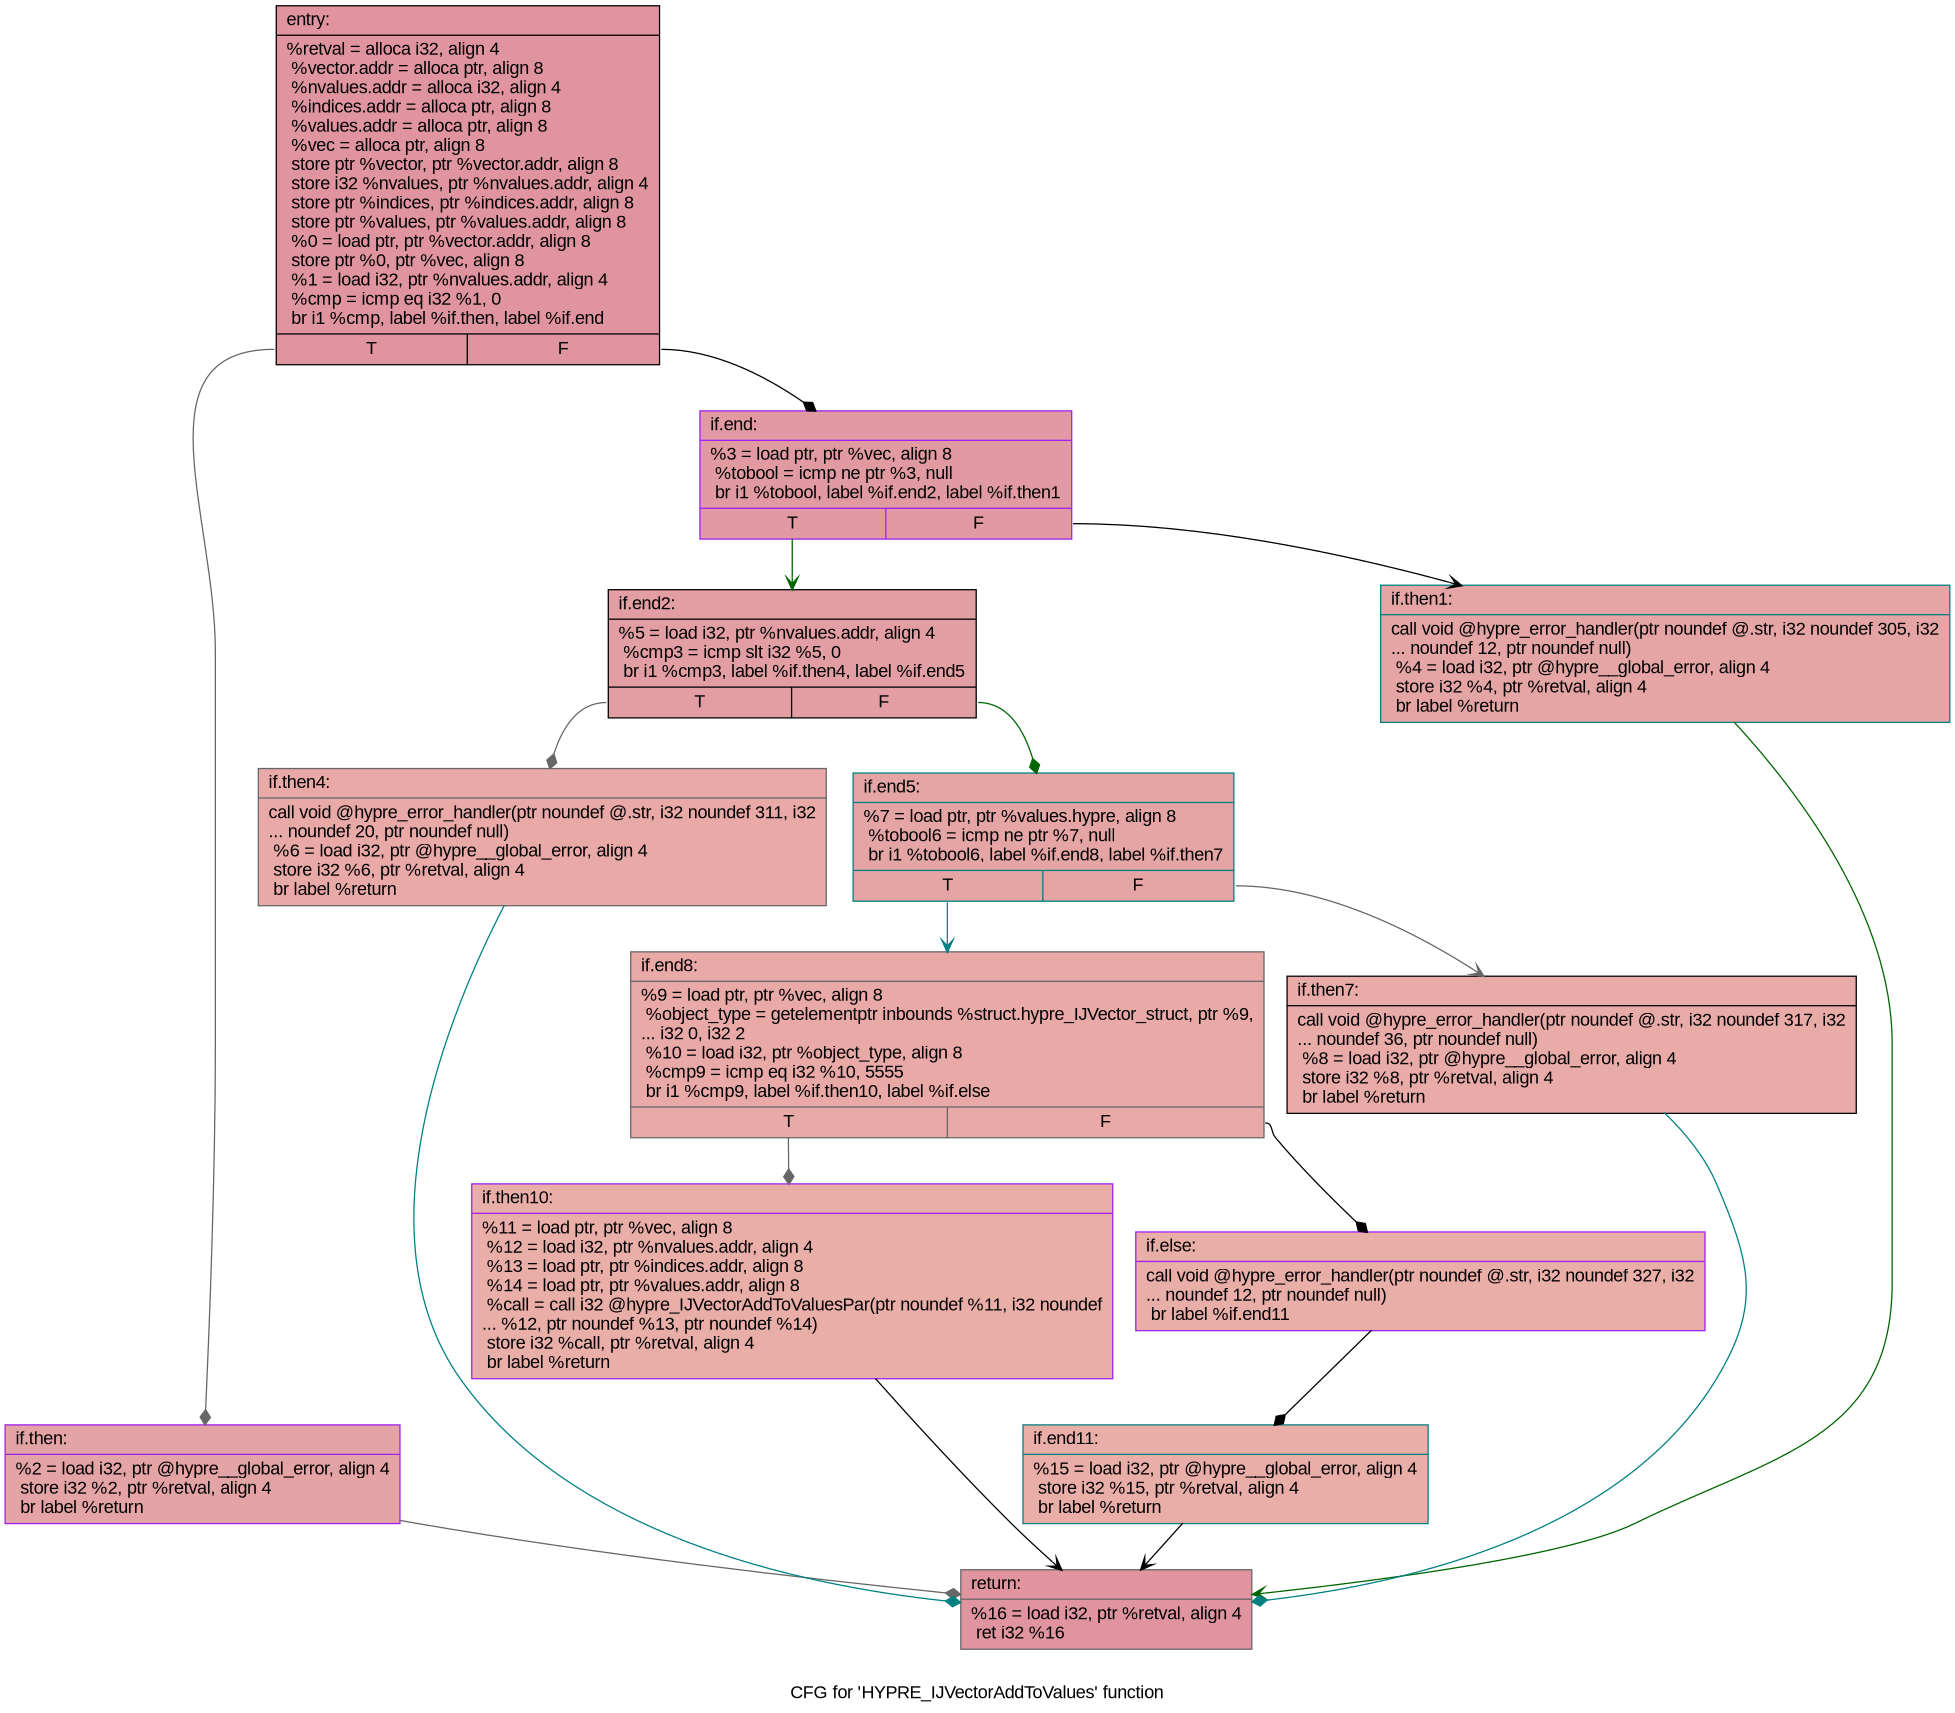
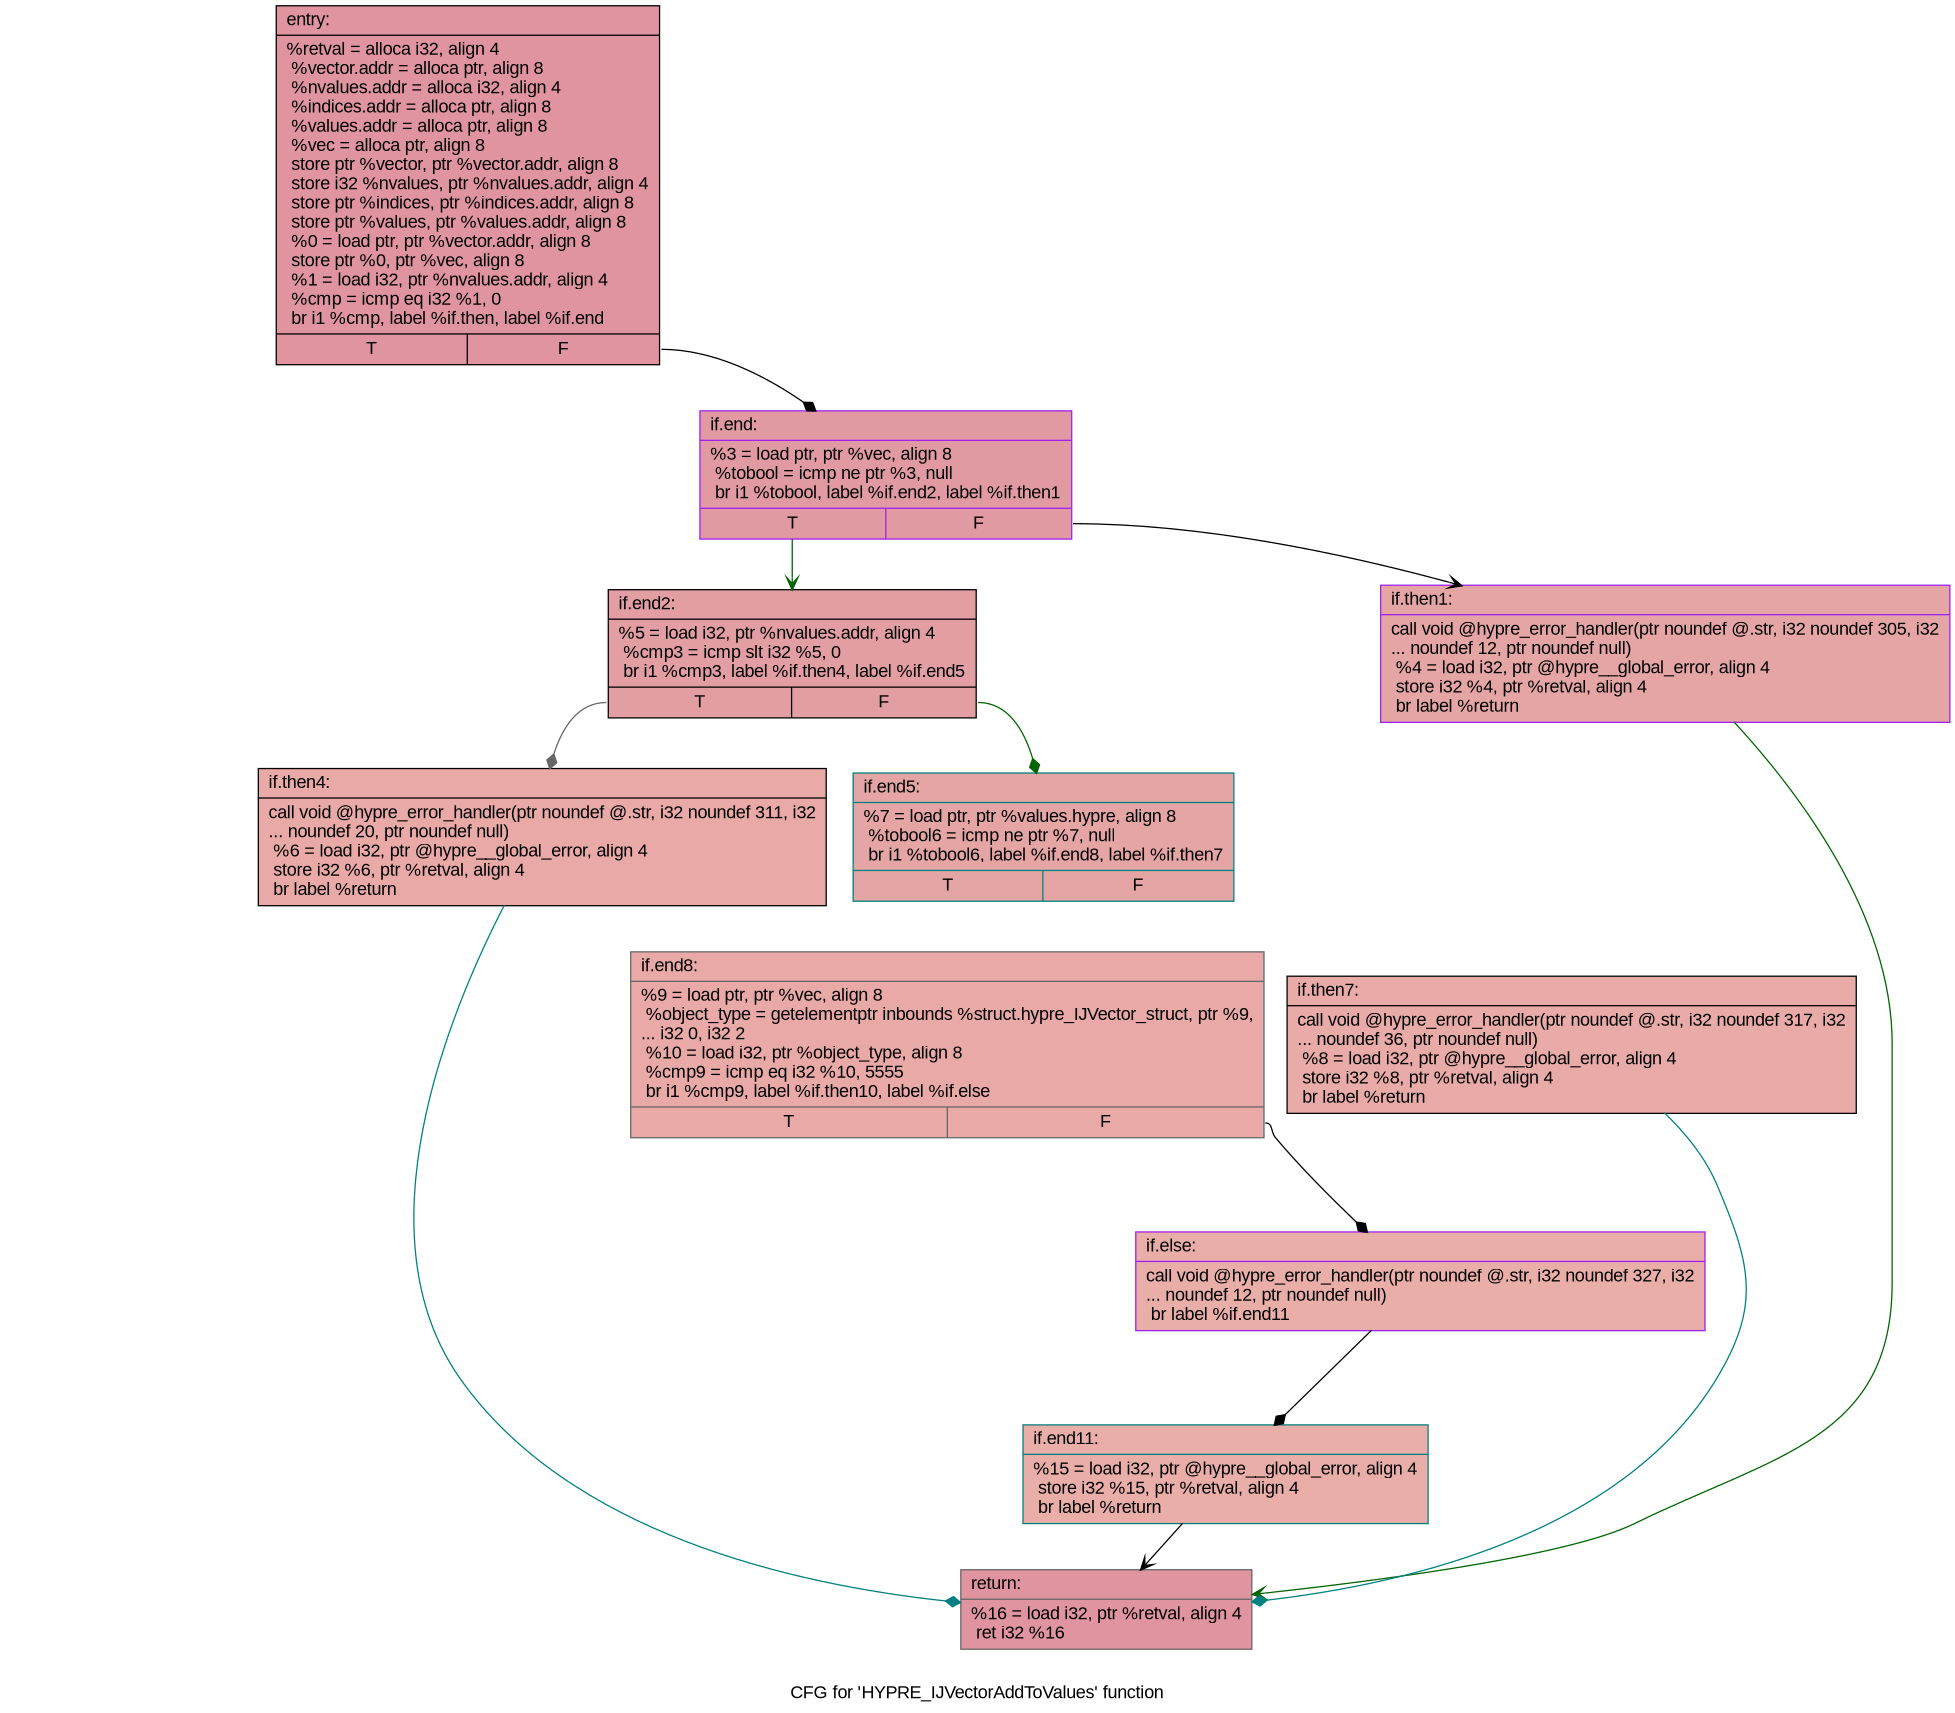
node "if.then1:": color teal -> purple
node "if.then4:": color gray40 -> black
edge "if.end5:" -> "if.then7:": removed
edge "if.end5:" -> "if.end8:": removed
node "if.then10:": removed
node "if.then:": removed
